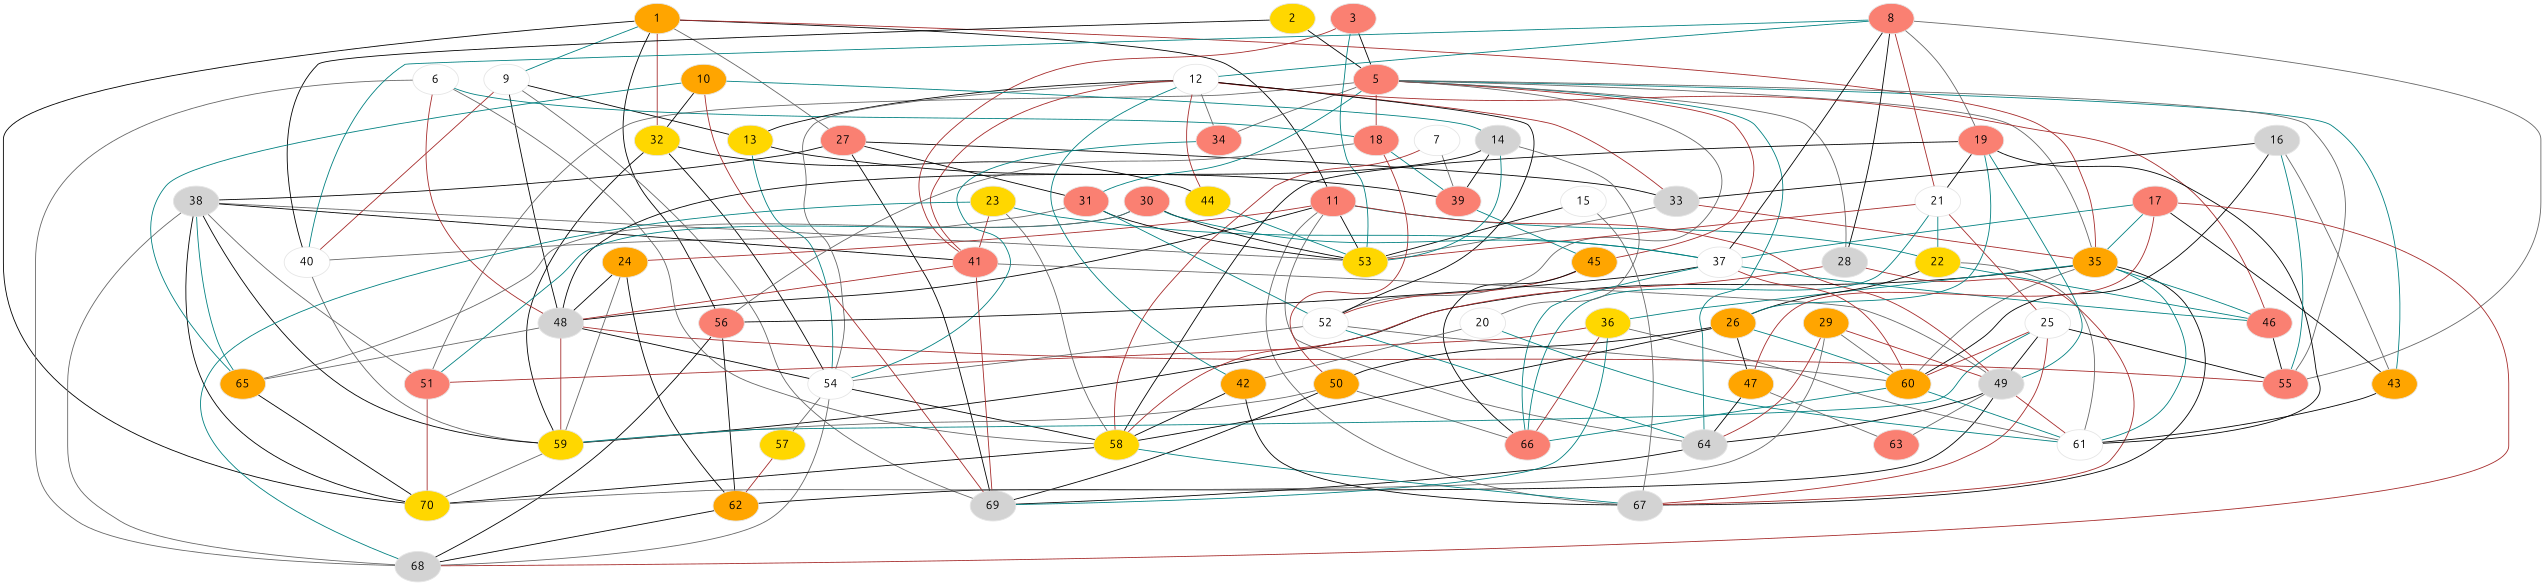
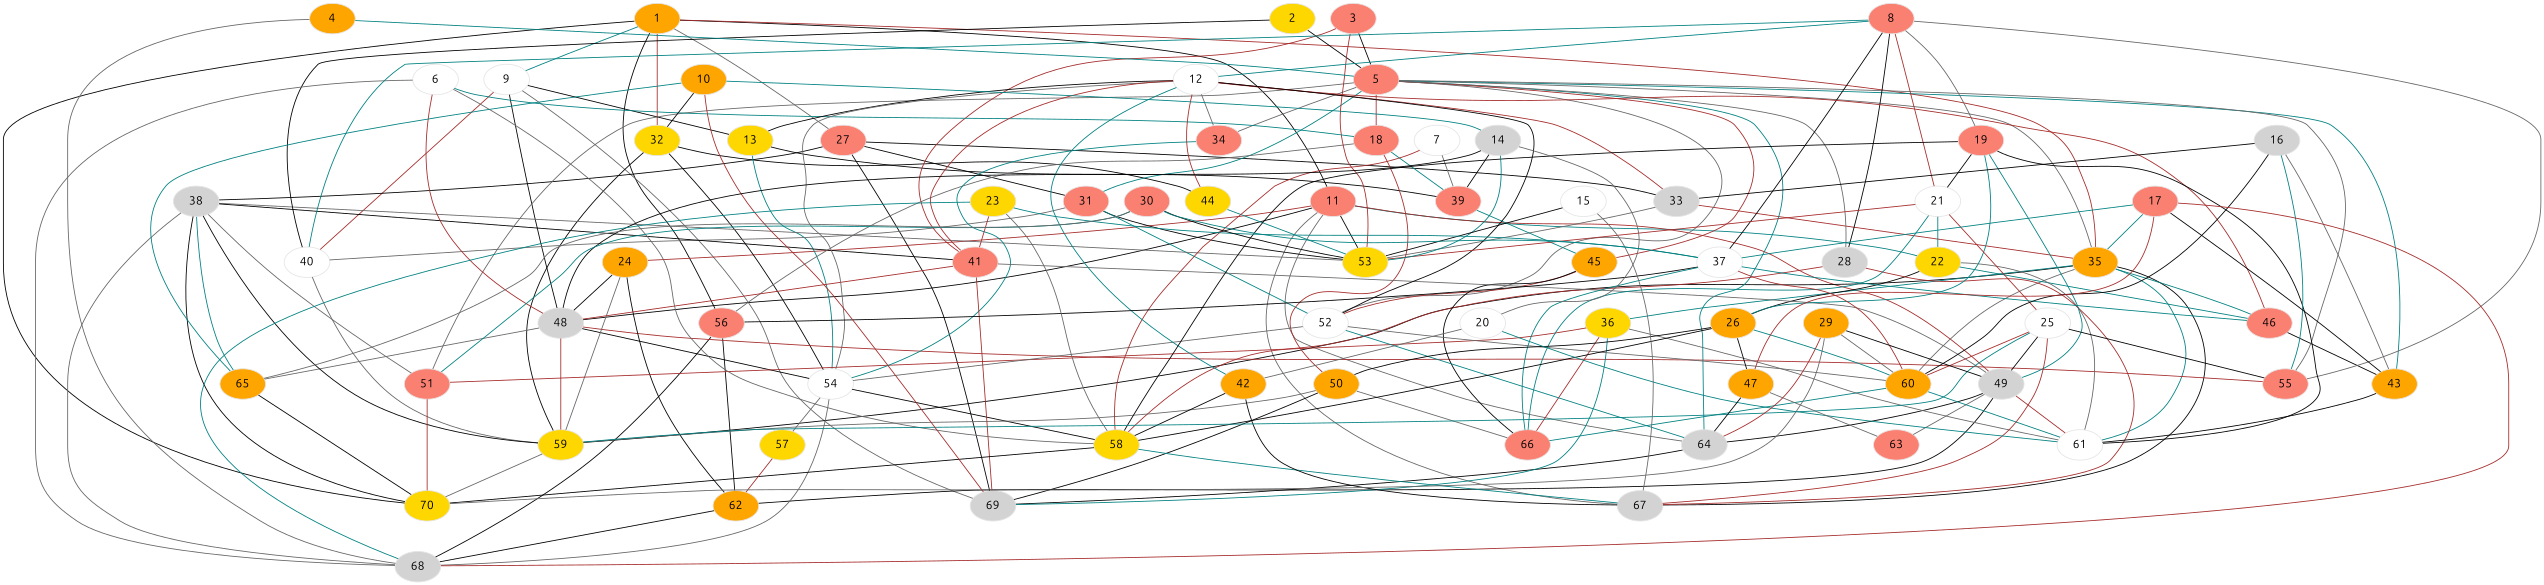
node "4": added
edge "3" -- "53": color teal -> brown
edge "29" -- "49": color brown -> black
edge "46" -- "55": now "46" -- "43"
